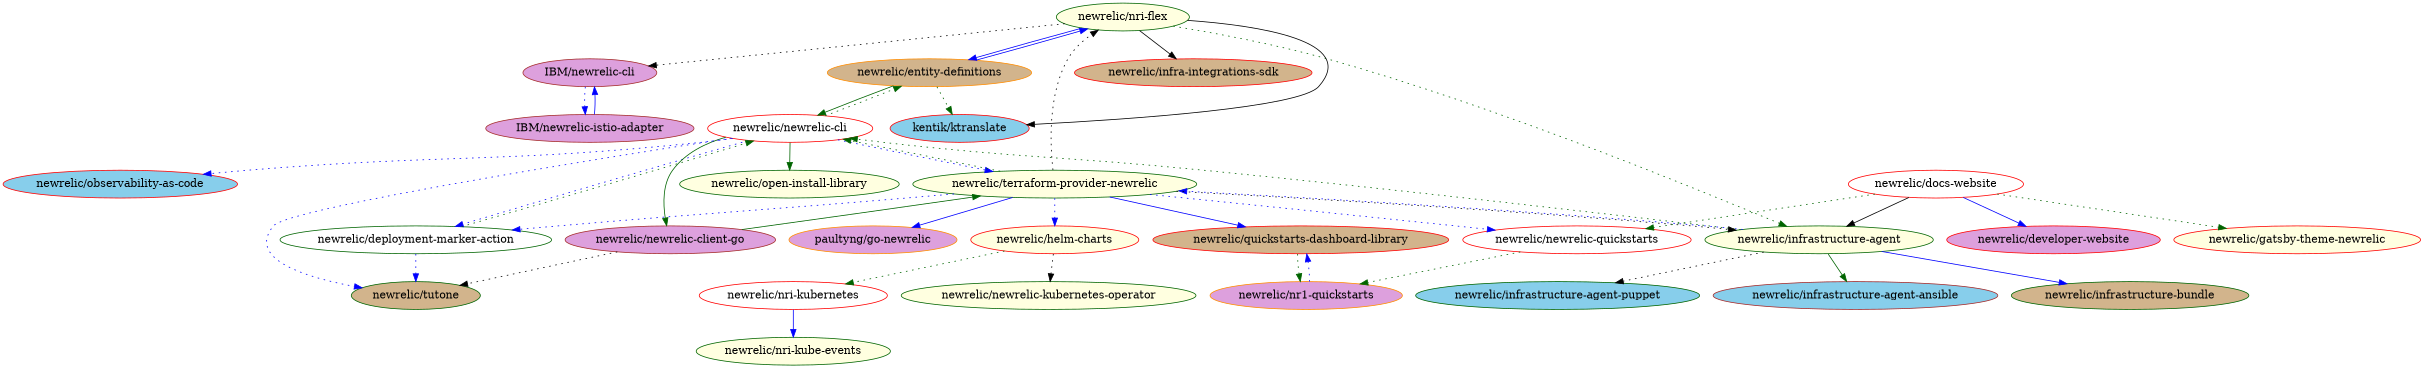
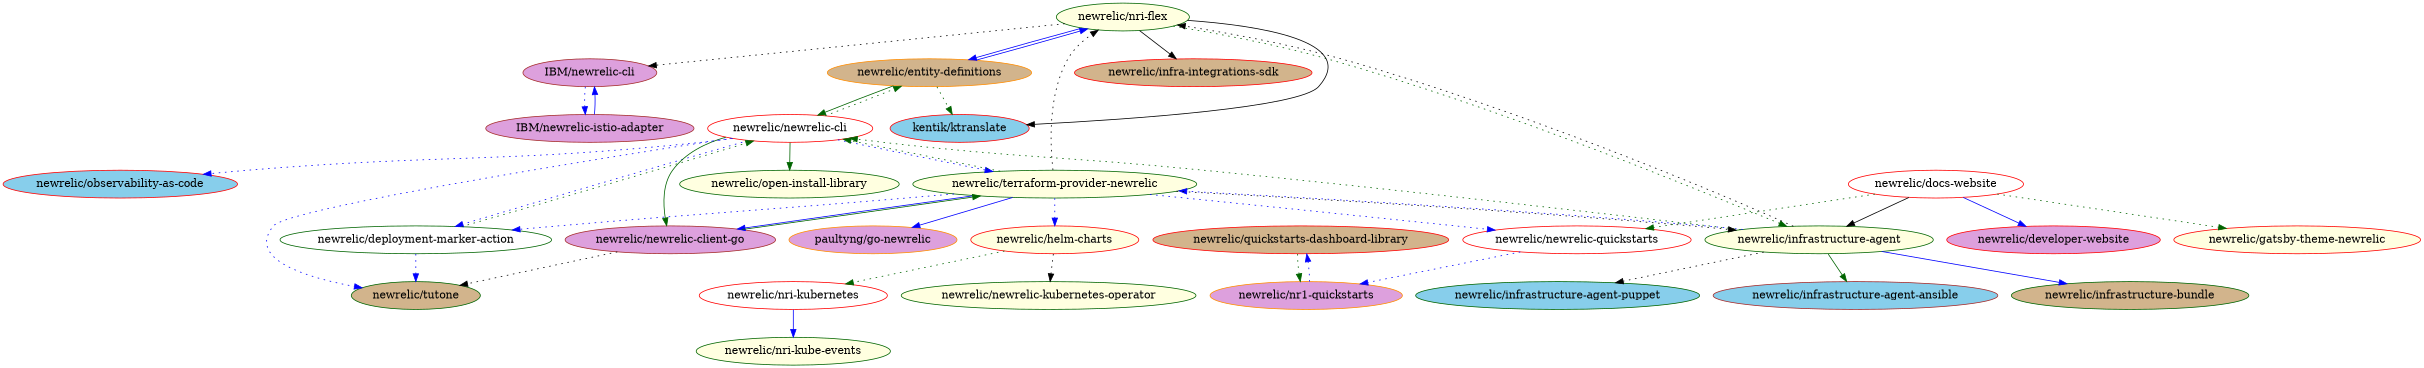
edge "newrelic/infrastructure-agent" -> "newrelic/nri-flex": added
edge "newrelic/terraform-provider-newrelic" -> "newrelic/quickstarts-dashboard-library": now "newrelic/terraform-provider-newrelic" -> "newrelic/newrelic-client-go"
edge "newrelic/newrelic-quickstarts" -> "newrelic/nr1-quickstarts": color darkgreen -> blue
